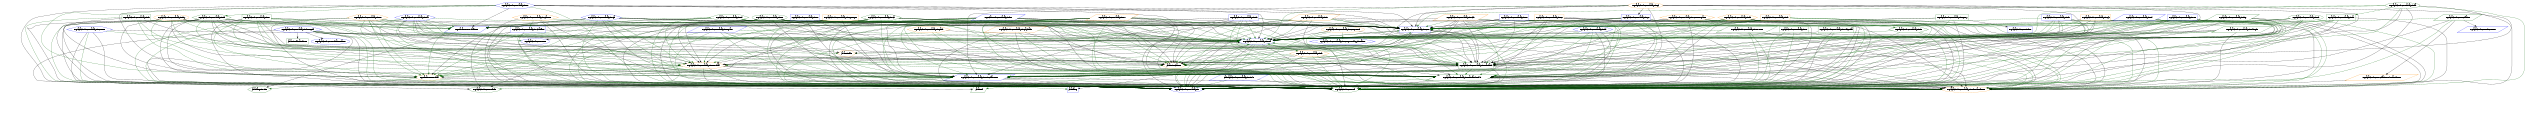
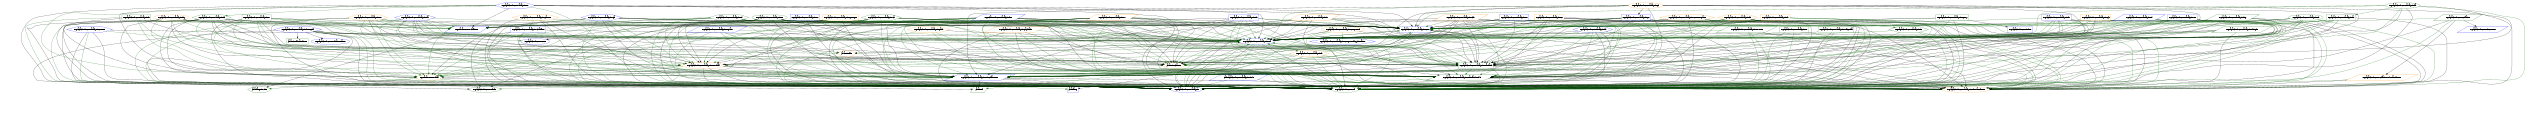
edge "org_apache_lucene_analysis_synonym" -> "org_apache_lucene_analysis_core": removed
edge "org_apache_lucene_analysis_ar" -> "org_apache_lucene_analysis_standard": added
edge "org_apache_lucene_collation_tokenattributes" -> "org_apache_lucene_util": added
